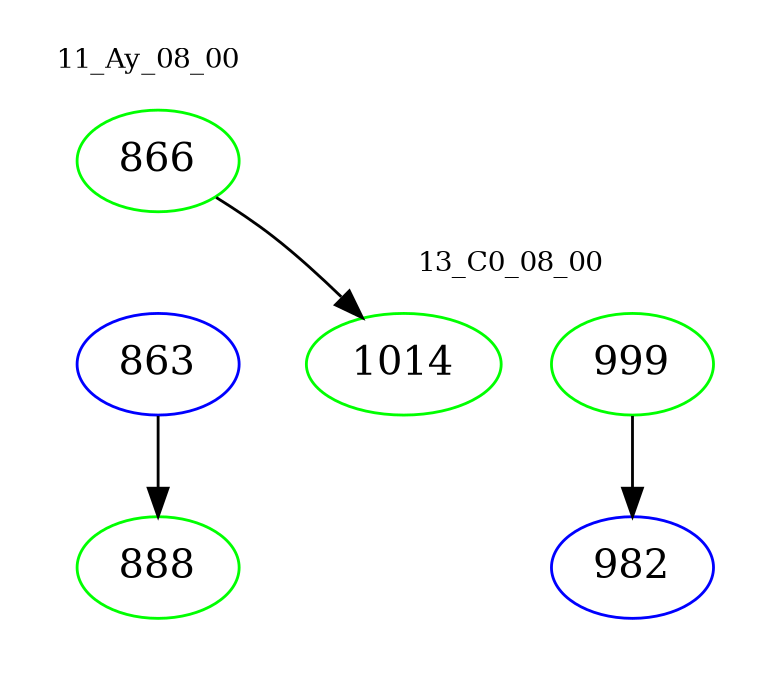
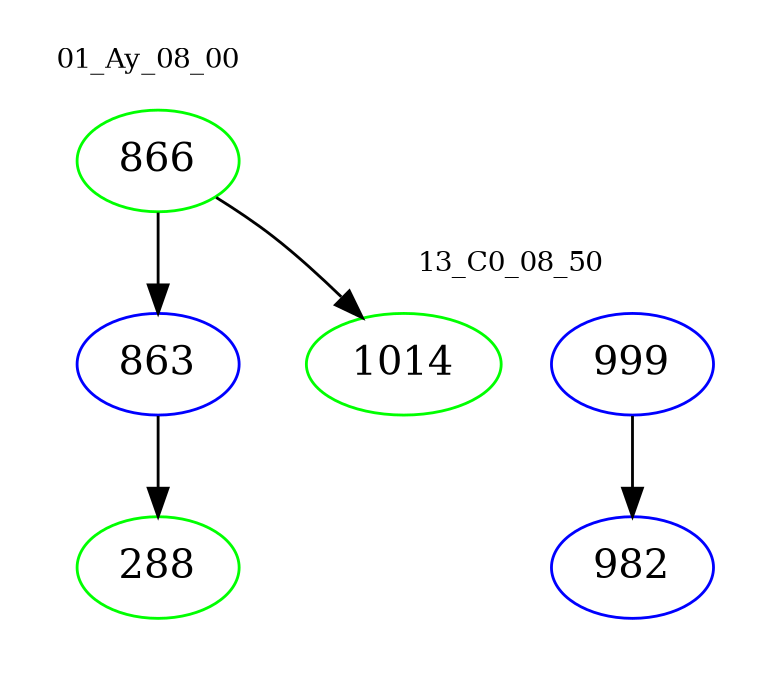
cluster "11_Ay_08_00": label "11_Ay_08_00" -> "01_Ay_08_00"
edge "866" -> "863": added
cluster "13_C0_08_00": label "13_C0_08_00" -> "13_C0_08_50"
node "999": color green -> blue
node "888": label "888" -> "288"
